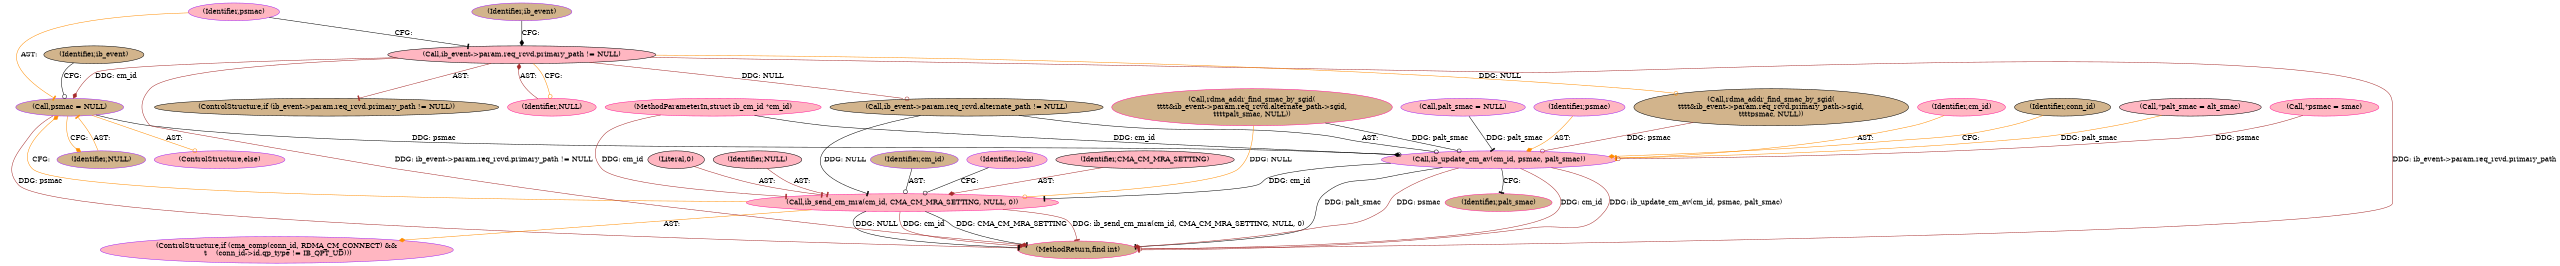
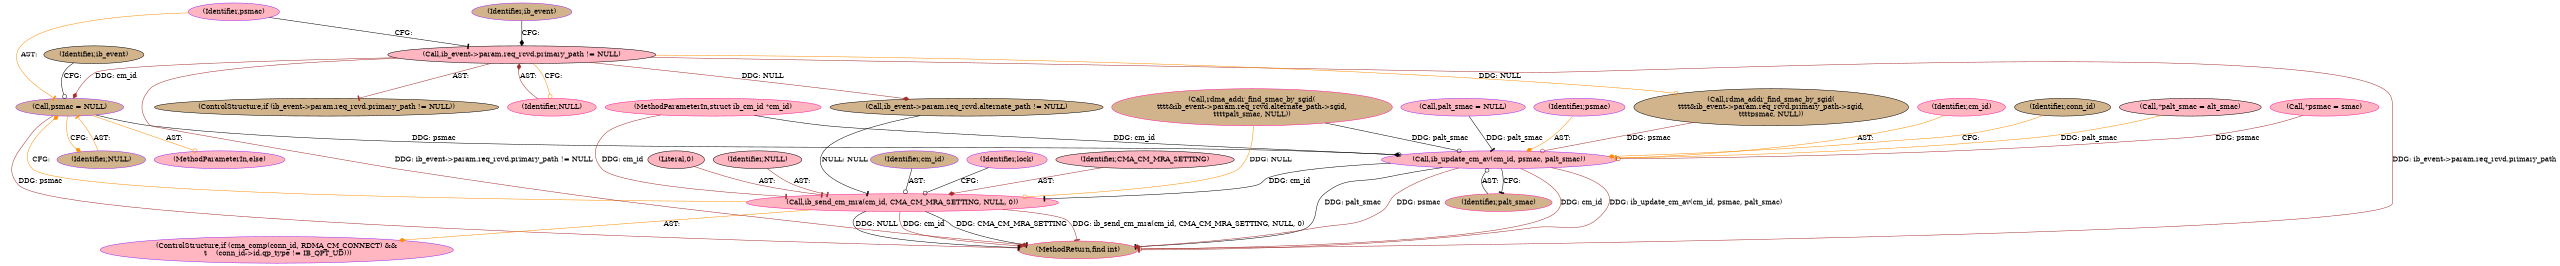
edge "(Call,ib_event->param.req_rcvd.primary_path != NULL)" -> "(Call,ib_event->param.req_rcvd.alternate_path != NULL)": arrowhead odot -> diamond
edge "(Call,ib_event->param.req_rcvd.alternate_path != NULL)" -> "(Call,ib_update_cm_av(cm_id, psmac, palt_smac))": now "(Identifier,palt_smac)" -> "(Call,ib_update_cm_av(cm_id, psmac, palt_smac))"
node "(ControlStructure,else)": label "(ControlStructure,else)" -> "(MethodParameterIn,else)"
edge "(Call,ib_event->param.req_rcvd.alternate_path != NULL)" -> "(Call,ib_send_cm_mra(cm_id, CMA_CM_MRA_SETTING, NULL, 0))": label "DDG: NULL" -> "NULL: NULL"
